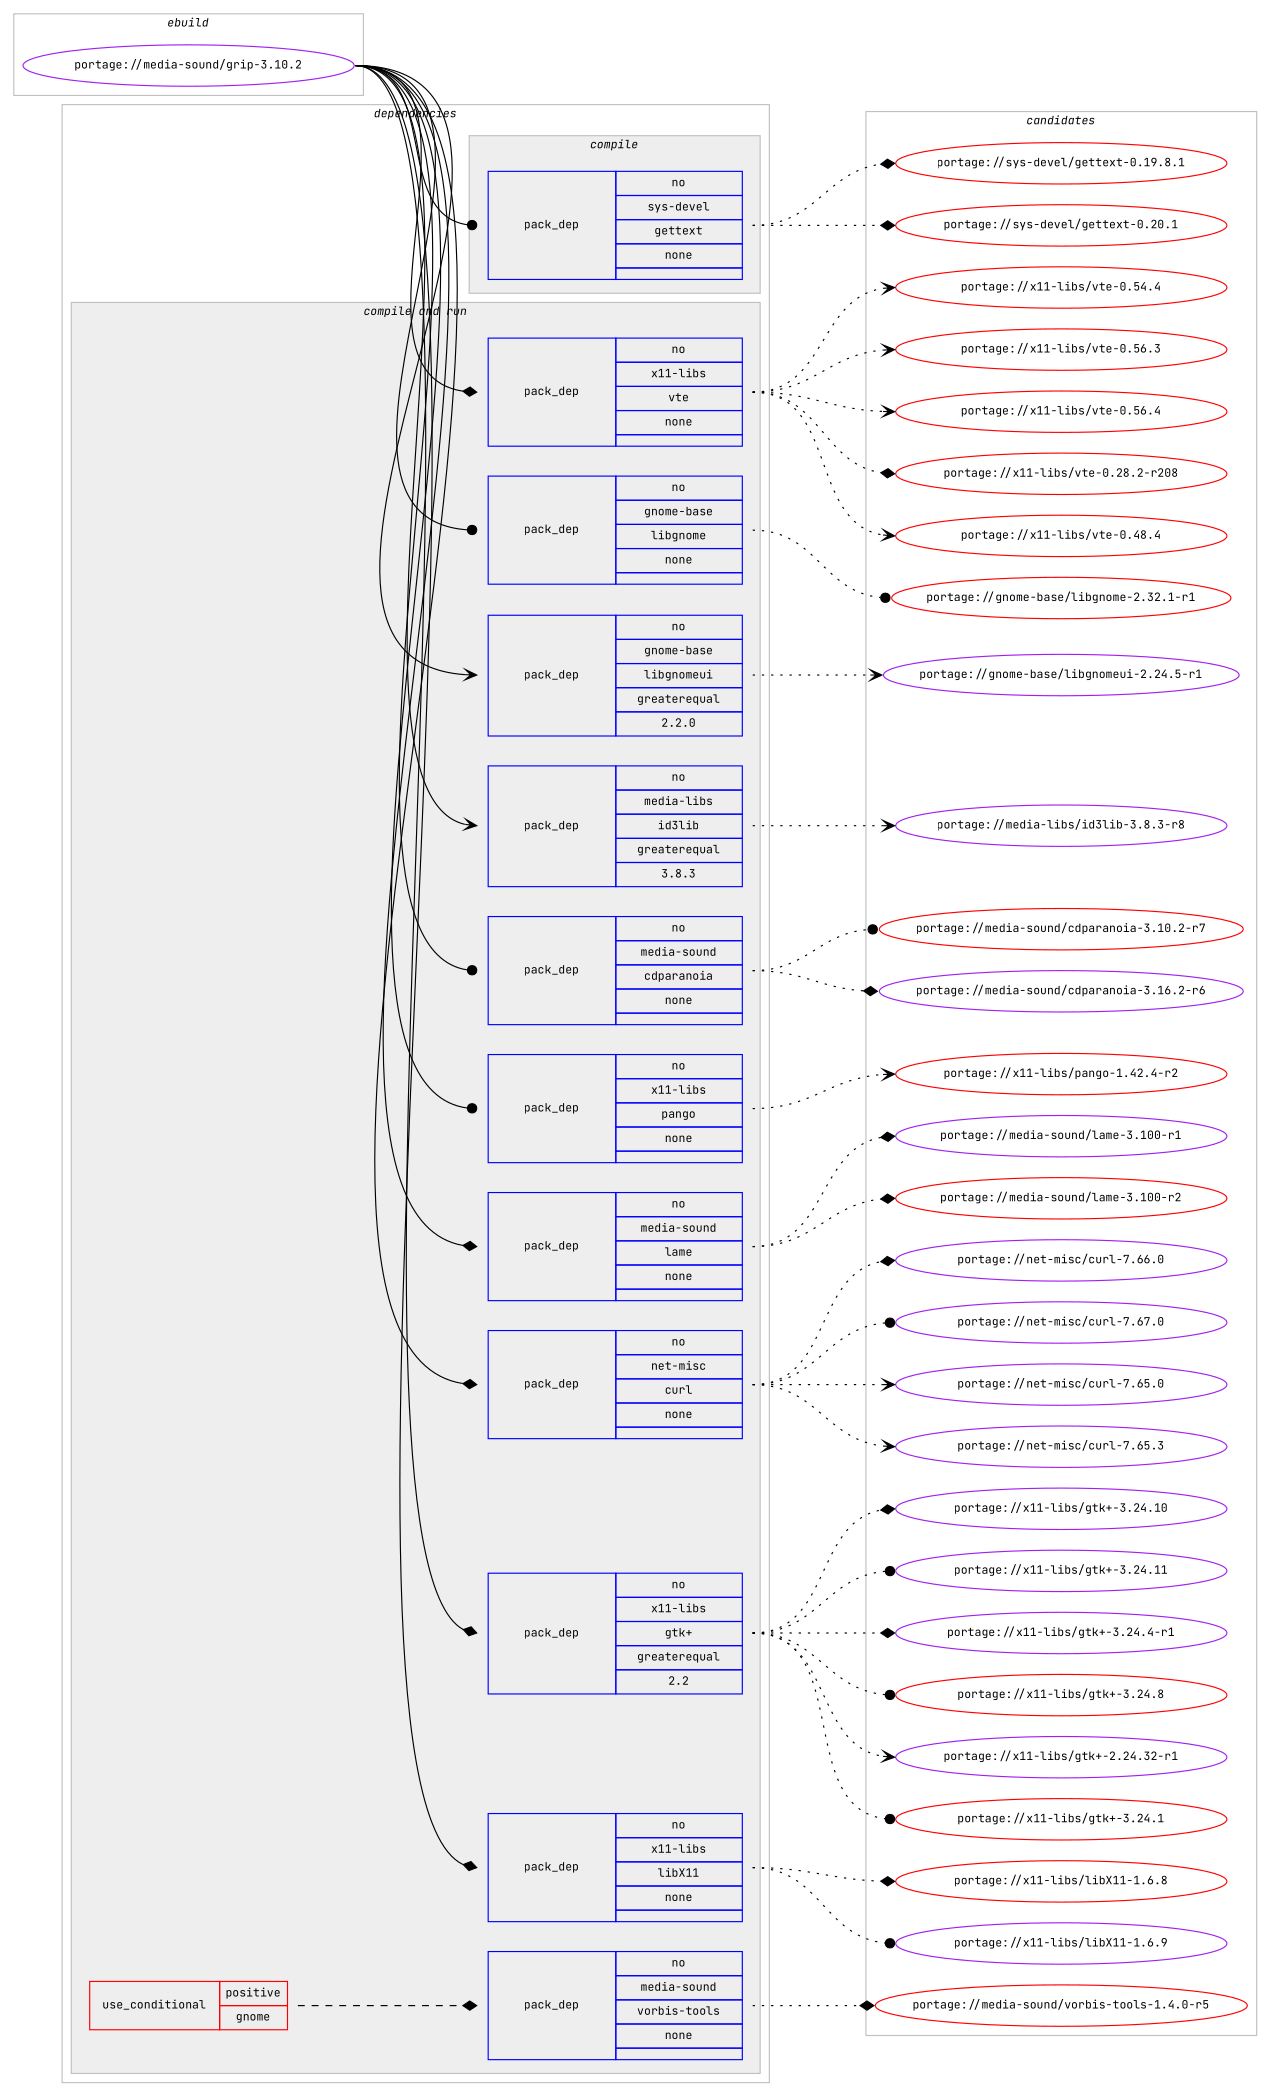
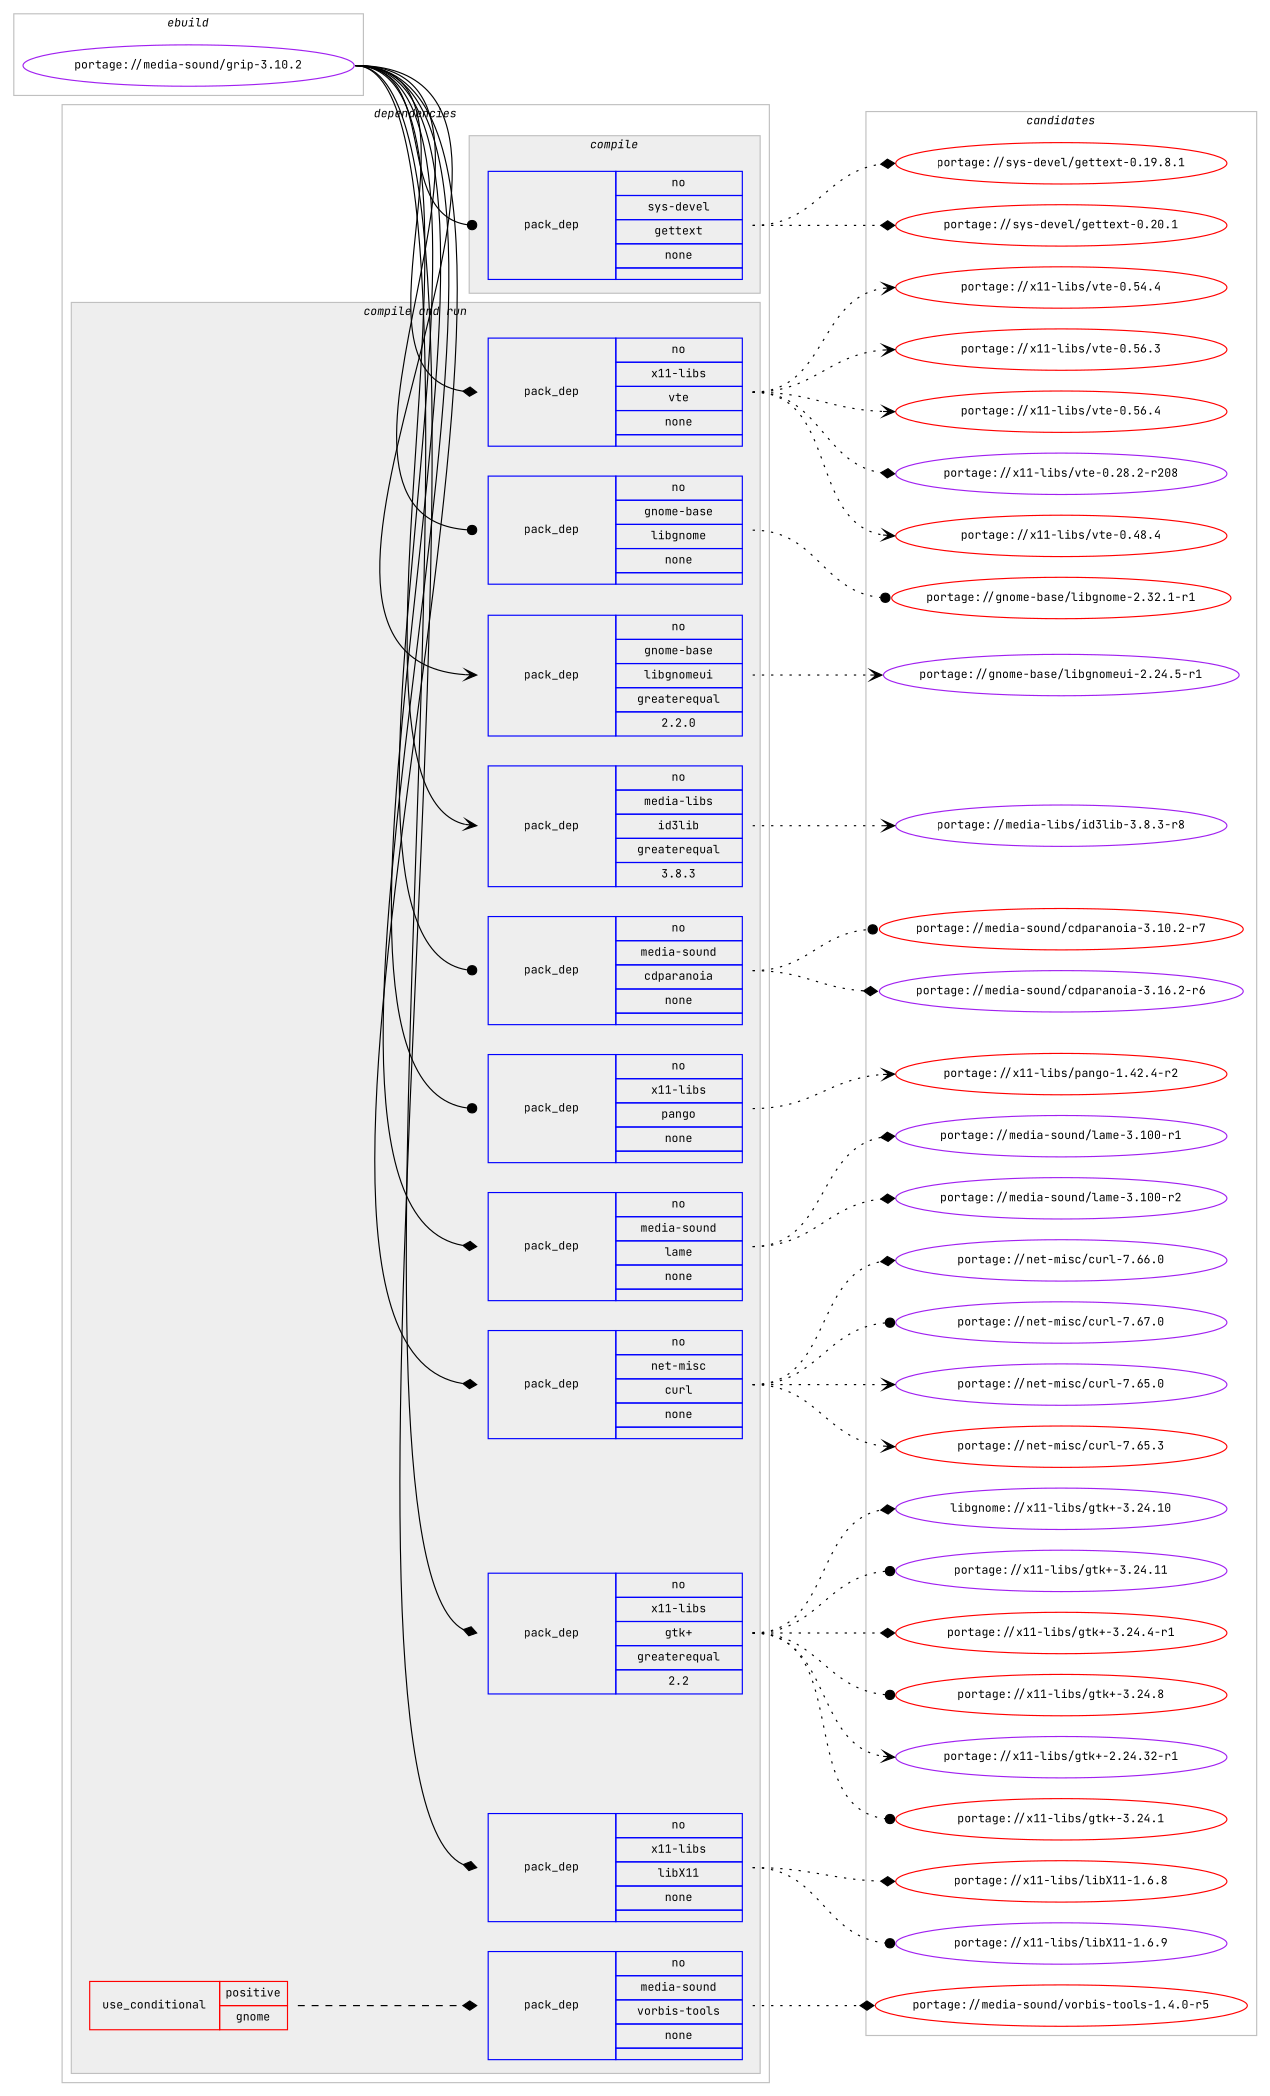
node "portage://x11-libs/vte-0.28.2-r208": color red -> purple
node "portage://media-sound/lame-3.100-r2": color red -> purple
node "portage://net-misc/curl-7.65.3": color purple -> red
node "portage://x11-libs/gtk+-3.24.10": label "portage://x11-libs/gtk+-3.24.10" -> "libgnome://x11-libs/gtk+-3.24.10"
node "portage://x11-libs/gtk+-3.24.4-r1": color purple -> red
